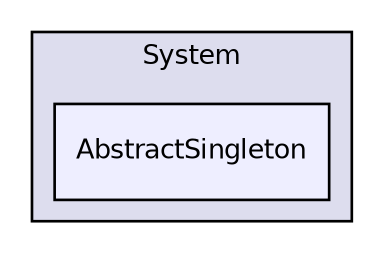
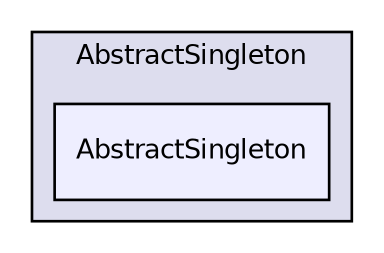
cluster "System": label "System" -> "AbstractSingleton"
